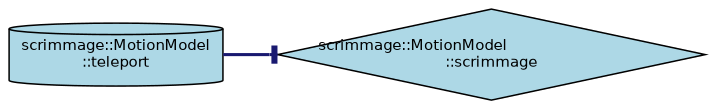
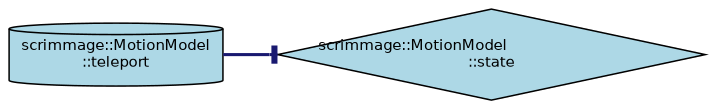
node "scrimmage::MotionModel ::scrimmage": label "scrimmage::MotionModel ::scrimmage" -> "scrimmage::MotionModel ::state"
